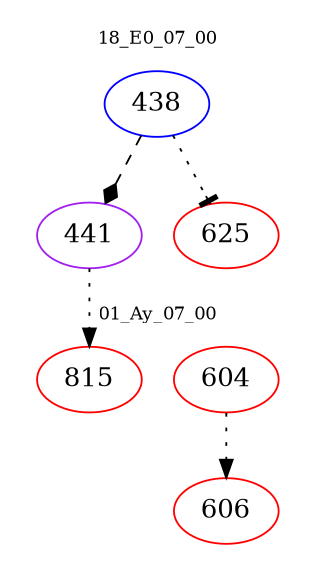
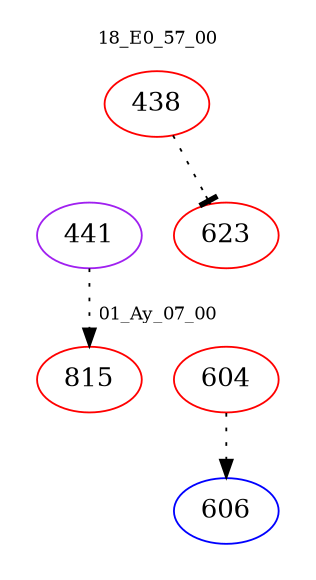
cluster "18_E0_07_00": label "18_E0_07_00" -> "18_E0_57_00"
node "438": color blue -> red
edge "438" -> "441": removed
node "625": label "625" -> "623"
node "606": color red -> blue
